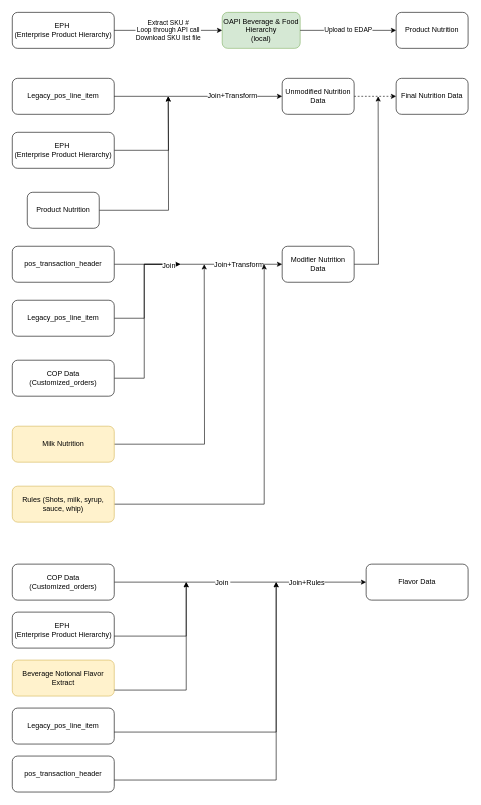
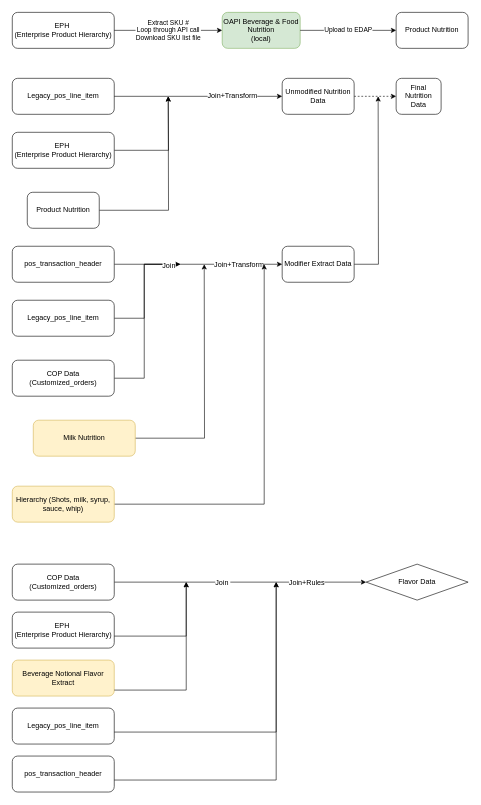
node "OAPI Beverage & Food Hierarchy (local)": label "OAPI Beverage & Food Hierarchy (local)" -> "OAPI Beverage & Food Nutrition (local)"
node "Final Nutrition Data": size 72x36 -> 45x36
node "Modifier Nutrition Data": label "Modifier Nutrition Data" -> "Modifier Extract Data"
node "Milk Nutrition": moved (63, 444) -> (84, 438)
node "Rules (Shots, milk, syrup, sauce, whip)": label "Rules (Shots, milk, syrup, sauce, whip)" -> "Hierarchy (Shots, milk, syrup, sauce, whip)"
node "Flavor Data": shape rounded rectangle -> diamond
